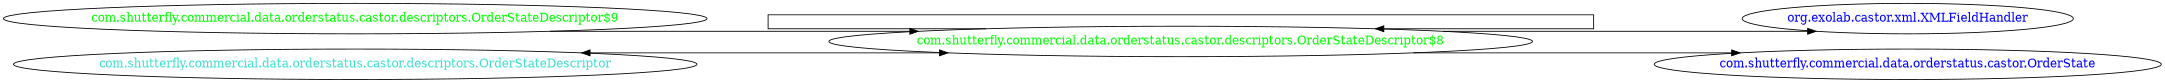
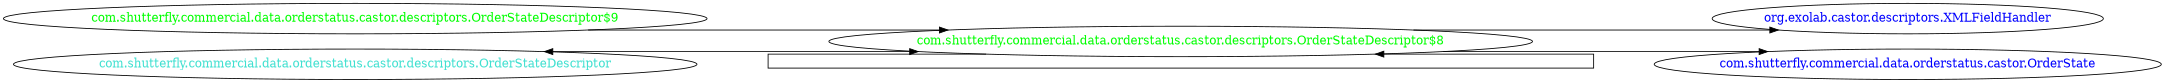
node "org.exolab.castor.xml.XMLFieldHandler": label "org.exolab.castor.xml.XMLFieldHandler" -> "org.exolab.castor.descriptors.XMLFieldHandler"
